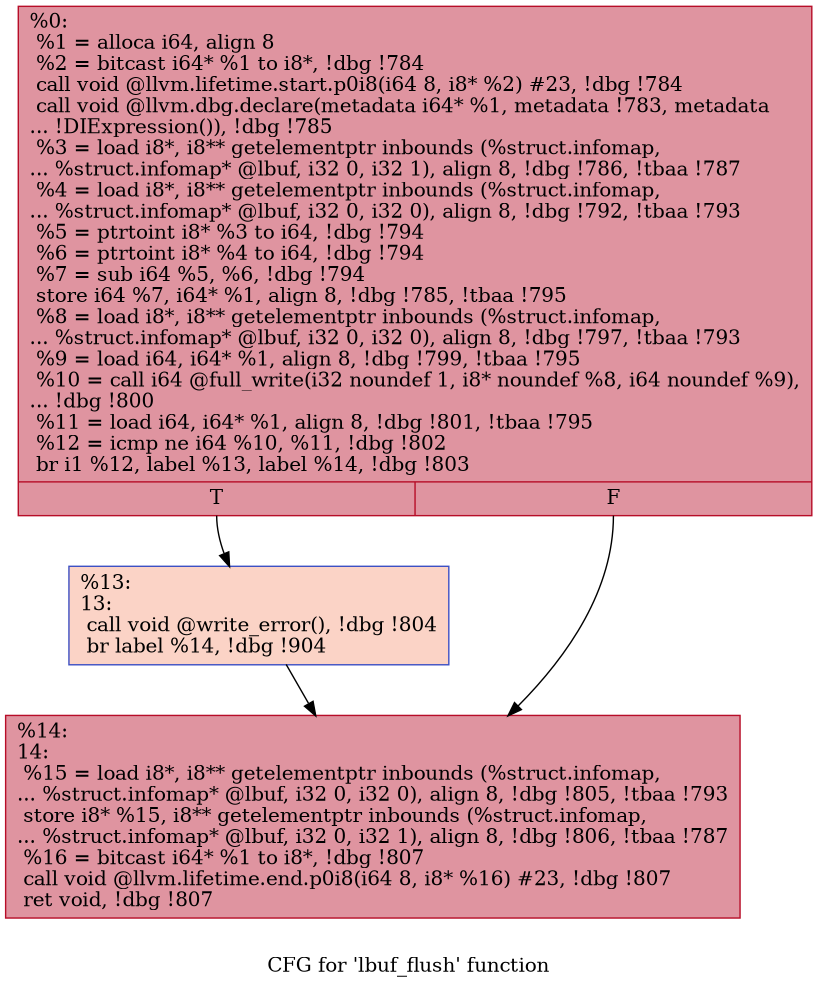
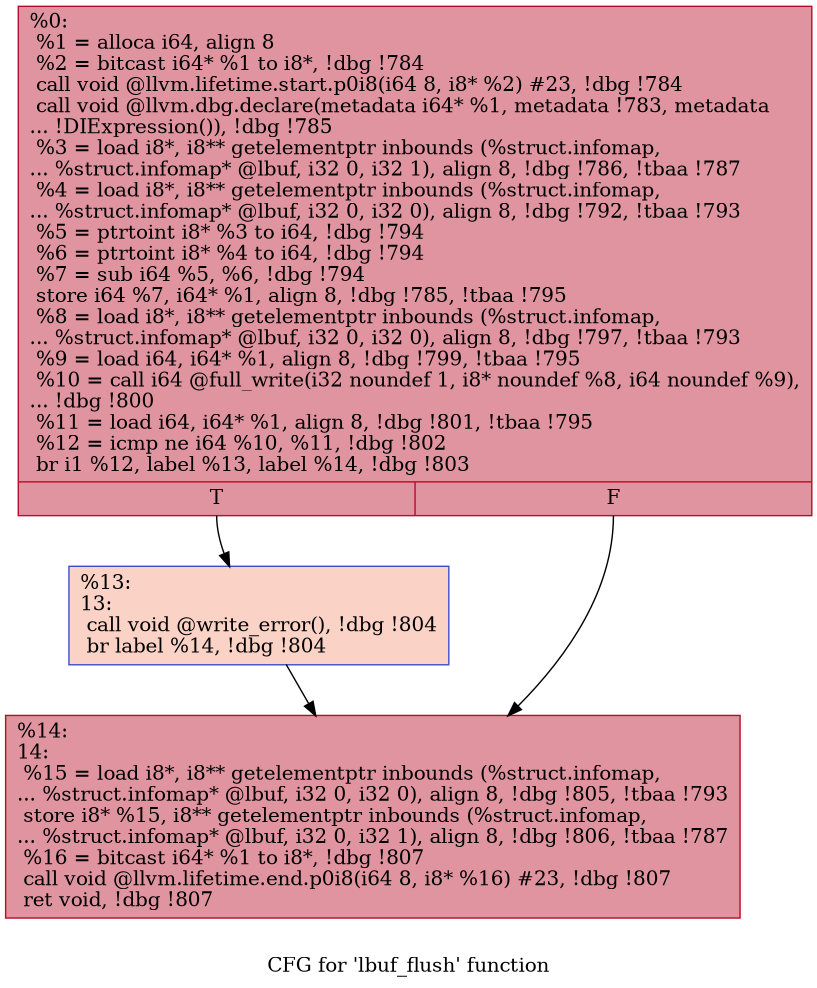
node "%13:": text "br label %14, !dbg !904" -> "br label %14, !dbg !804"
